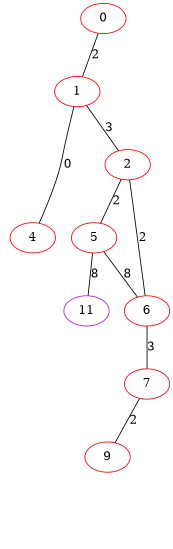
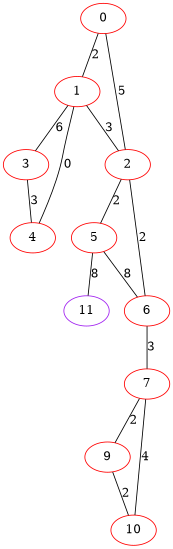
edge "0" -- "2": added, label "5"
node "3": added
node "10": added
